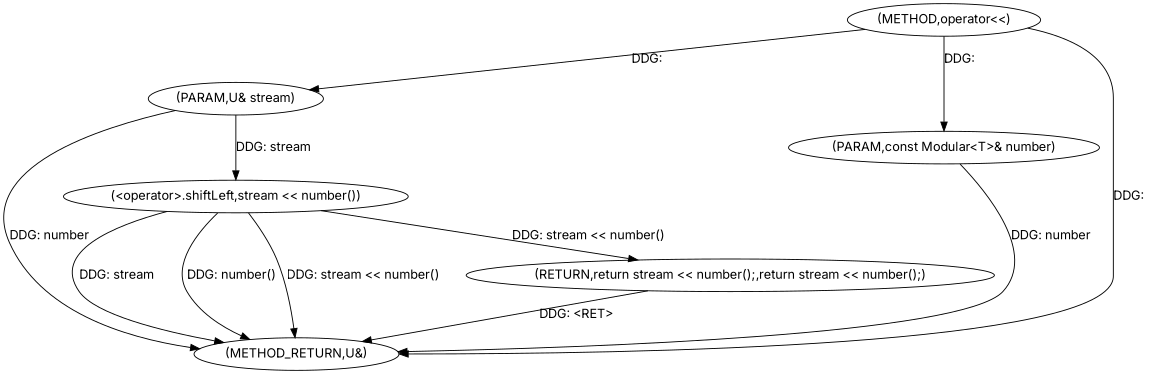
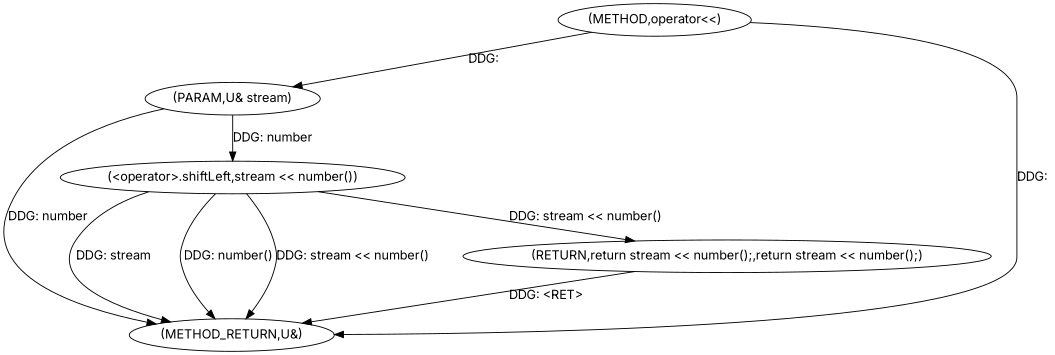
edge "(PARAM,U& stream)" -> "(<operator>.shiftLeft,stream << number())": label "DDG: stream" -> "DDG: number"
node "(PARAM,const Modular<T>& number)": removed
